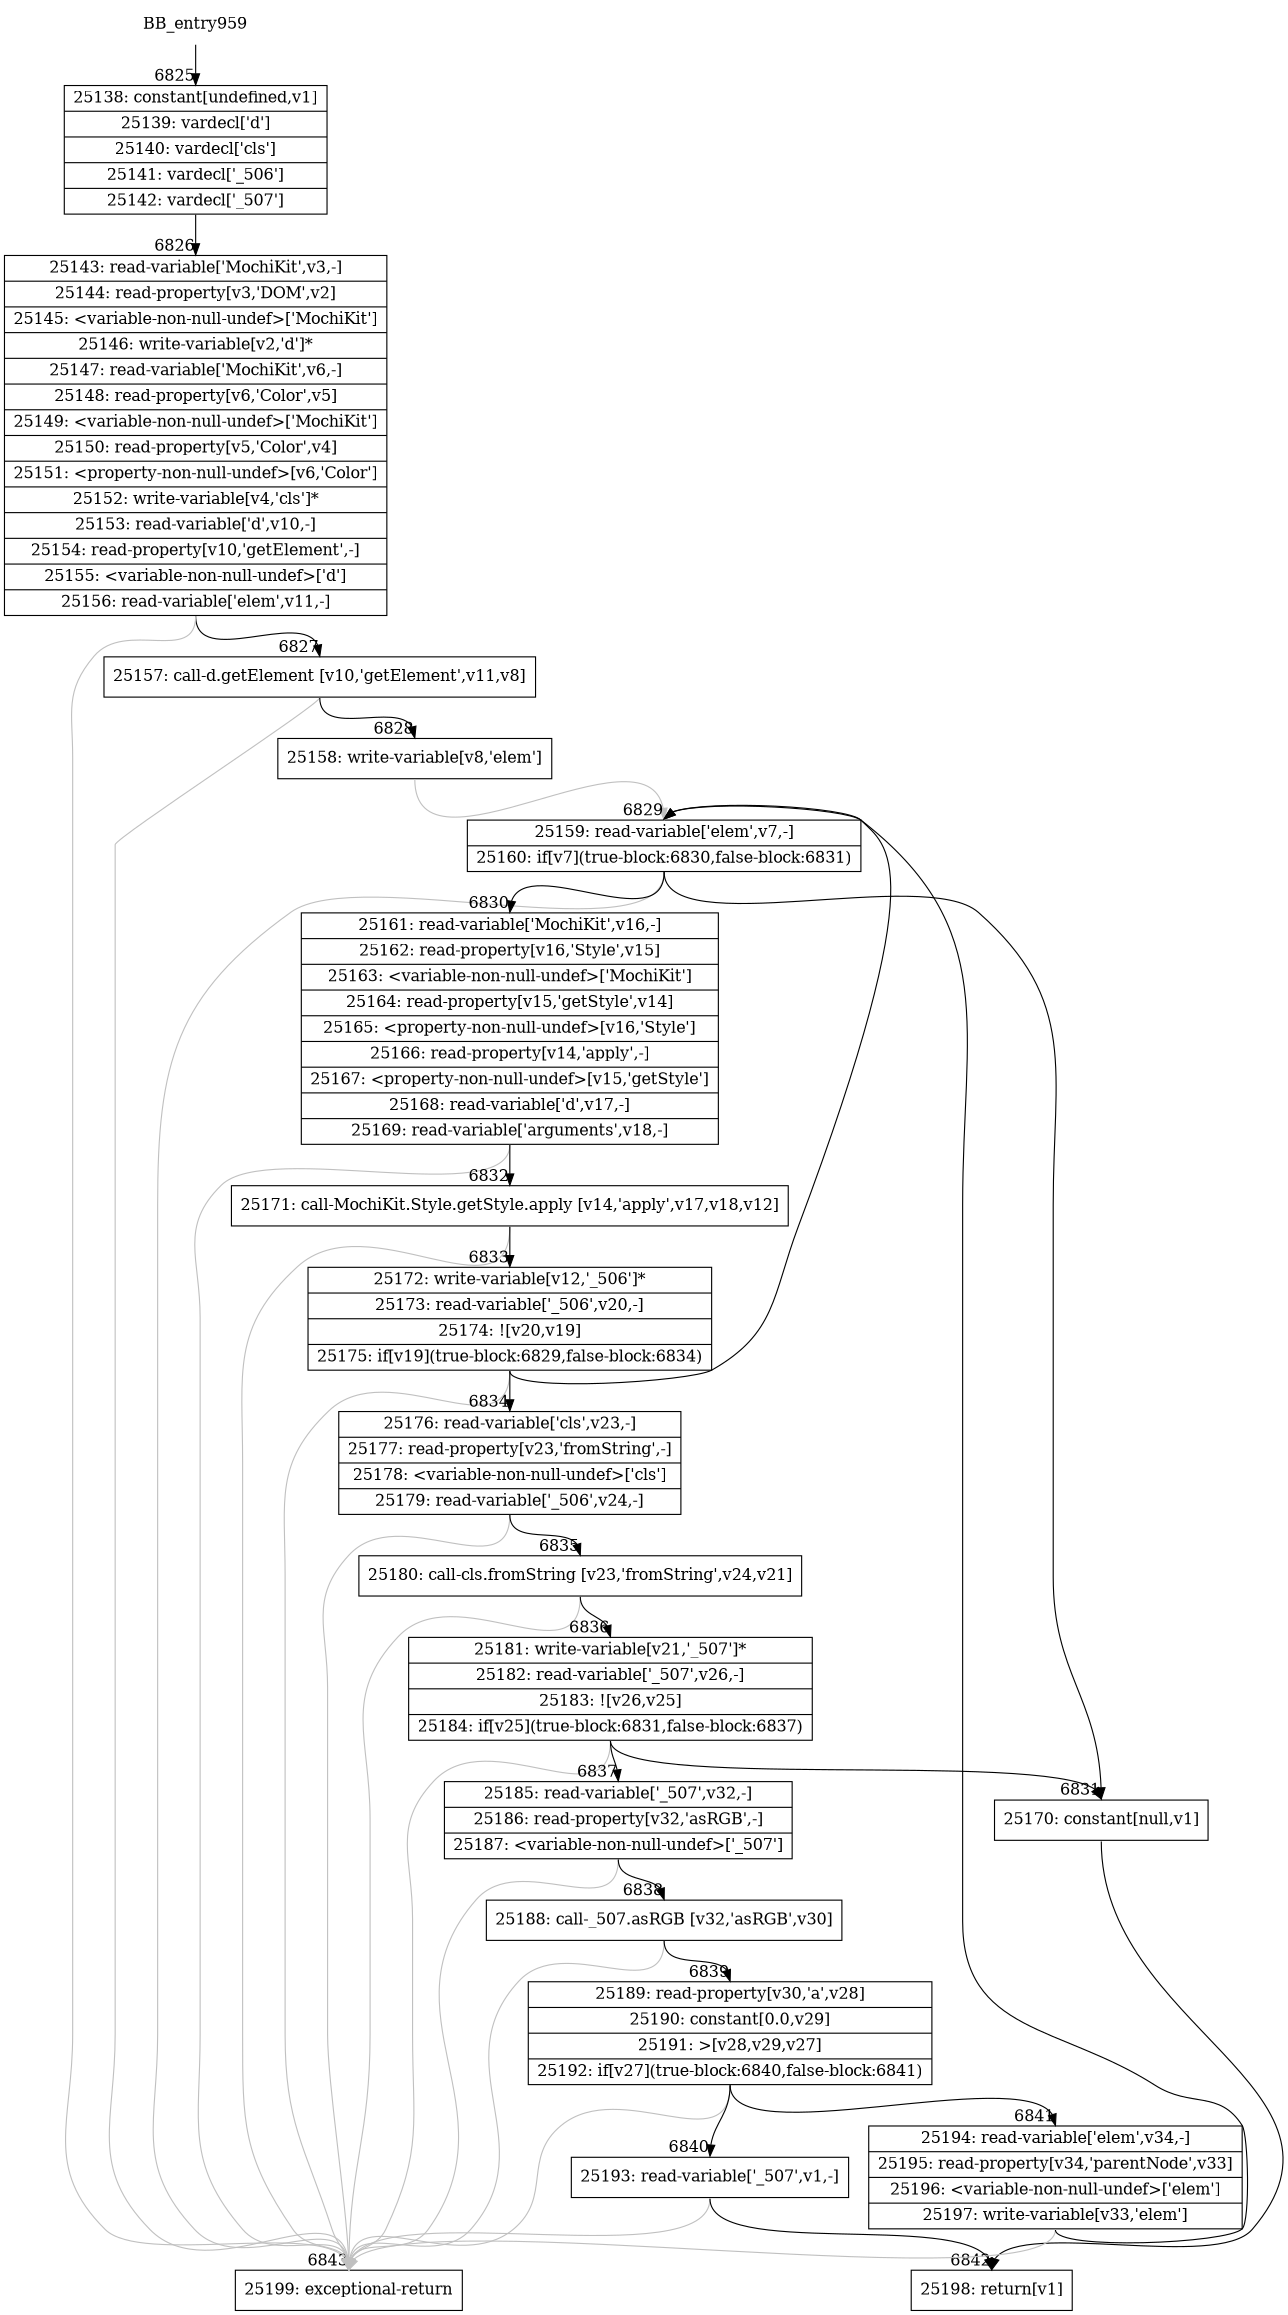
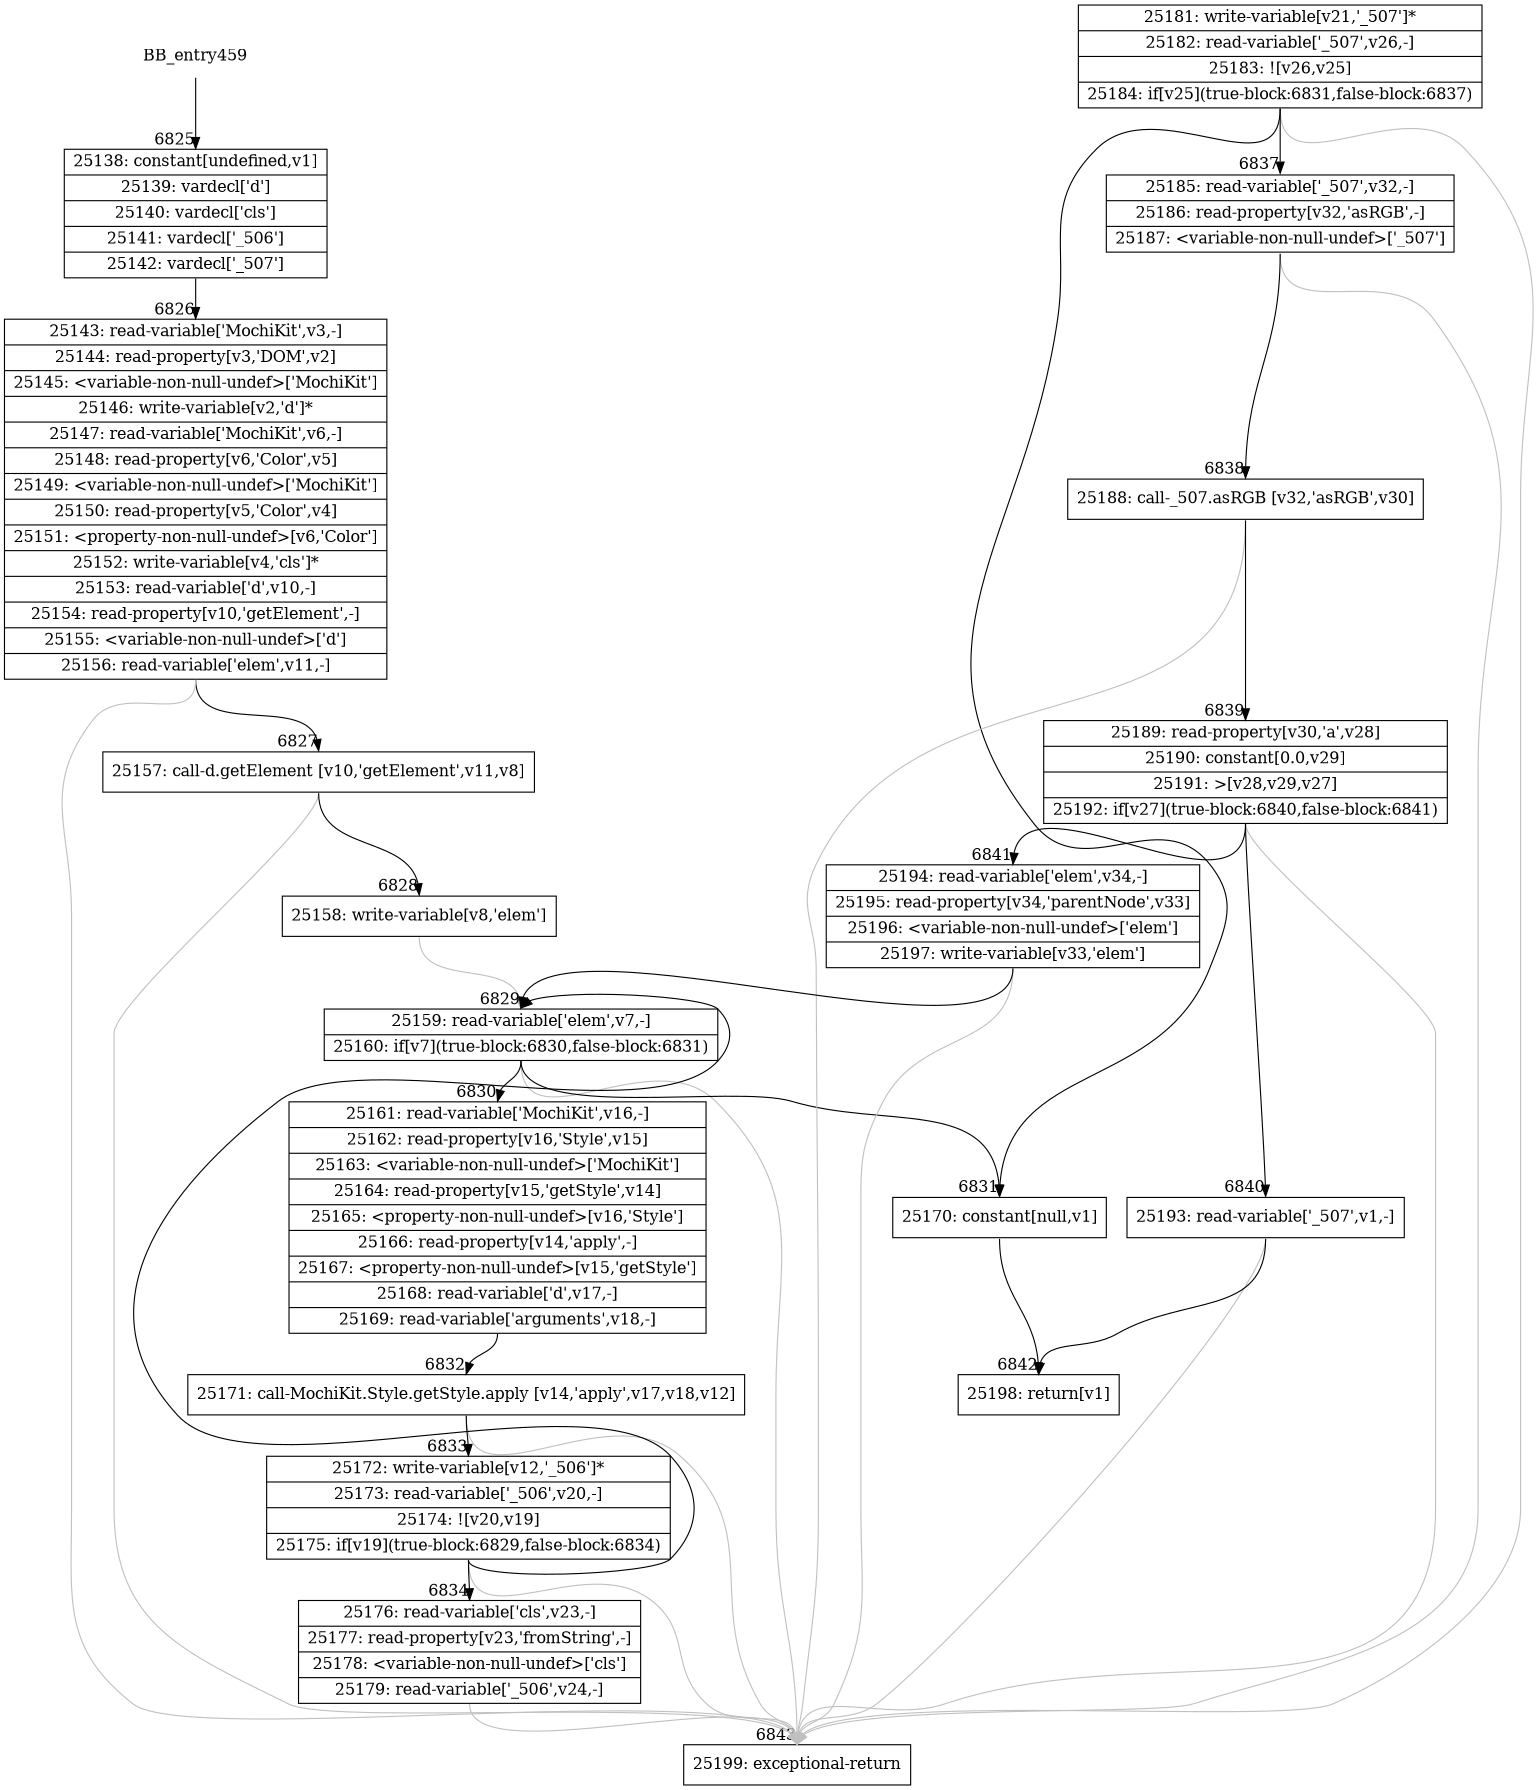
node "BB_entry959": label "BB_entry959" -> "BB_entry459"
node "25180: call-cls.fromString [v23,'fromString',v24,v21]": removed
edge "25161: read-variable['MochiKit',v16,-]" -> "25199: exceptional-return": removed
